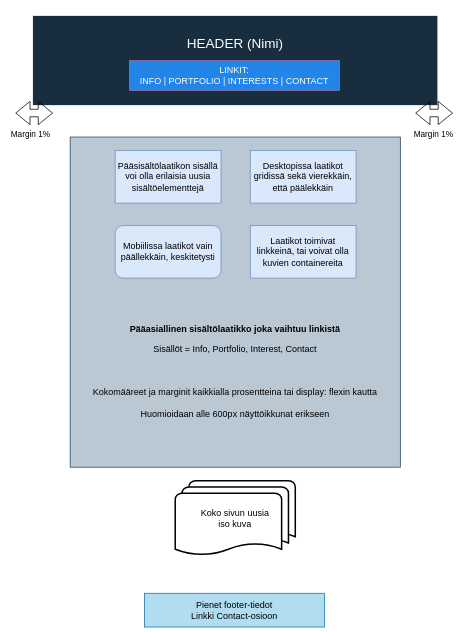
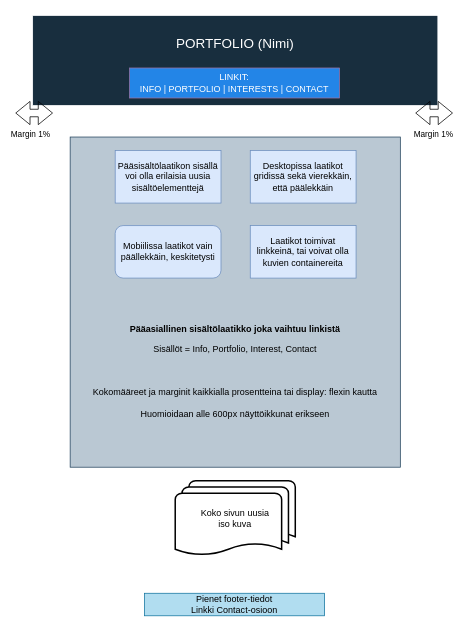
node "HEADER (Nimi) Linkit": label "HEADER (Nimi) Linkit" -> "PORTFOLIO (Nimi) Linkit"
node "LINKIT: INFO | PORTFOLIO | INTERESTS | CONTACT": moved (234, 75) -> (234, 83)
node "Pienet footer-tiedot Linkki Contact-osioon": size 180x34 -> 180x23
